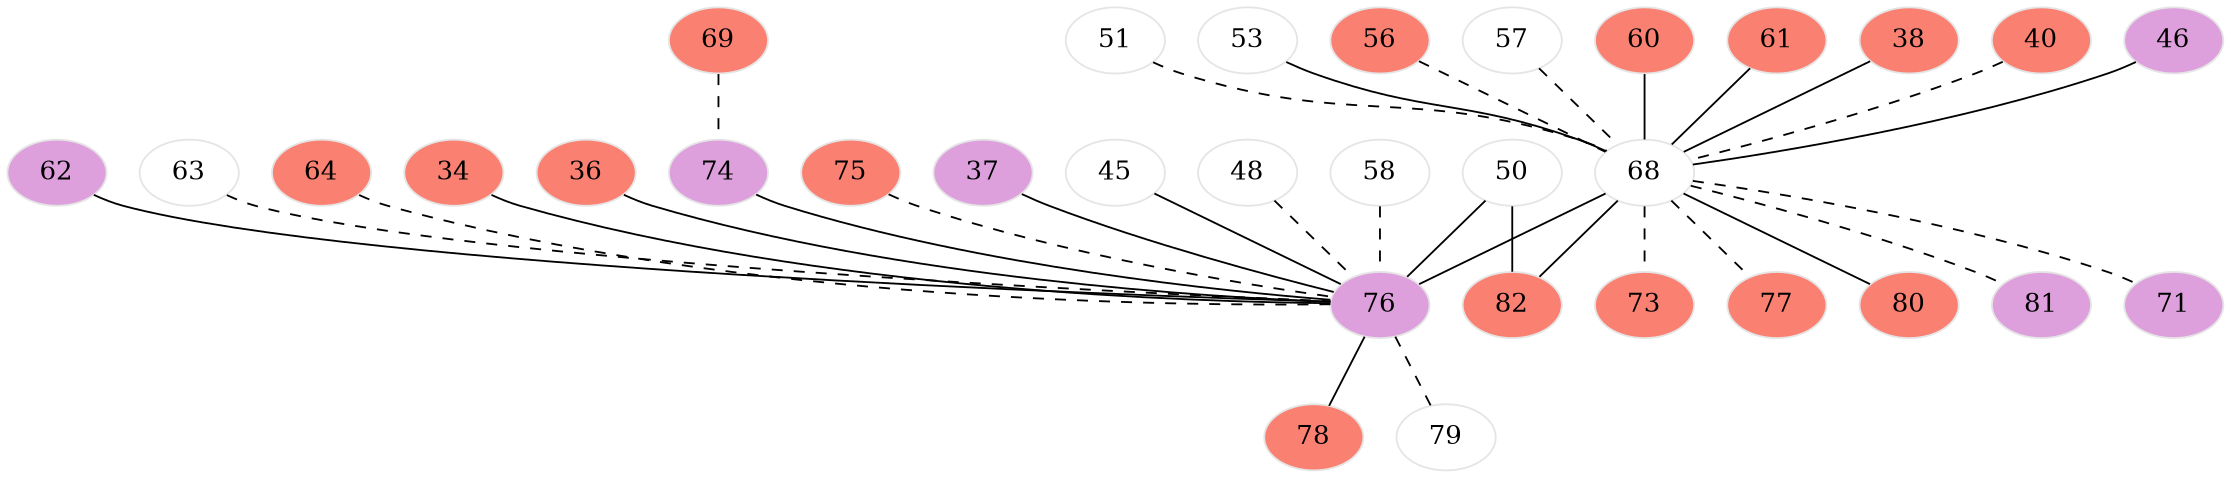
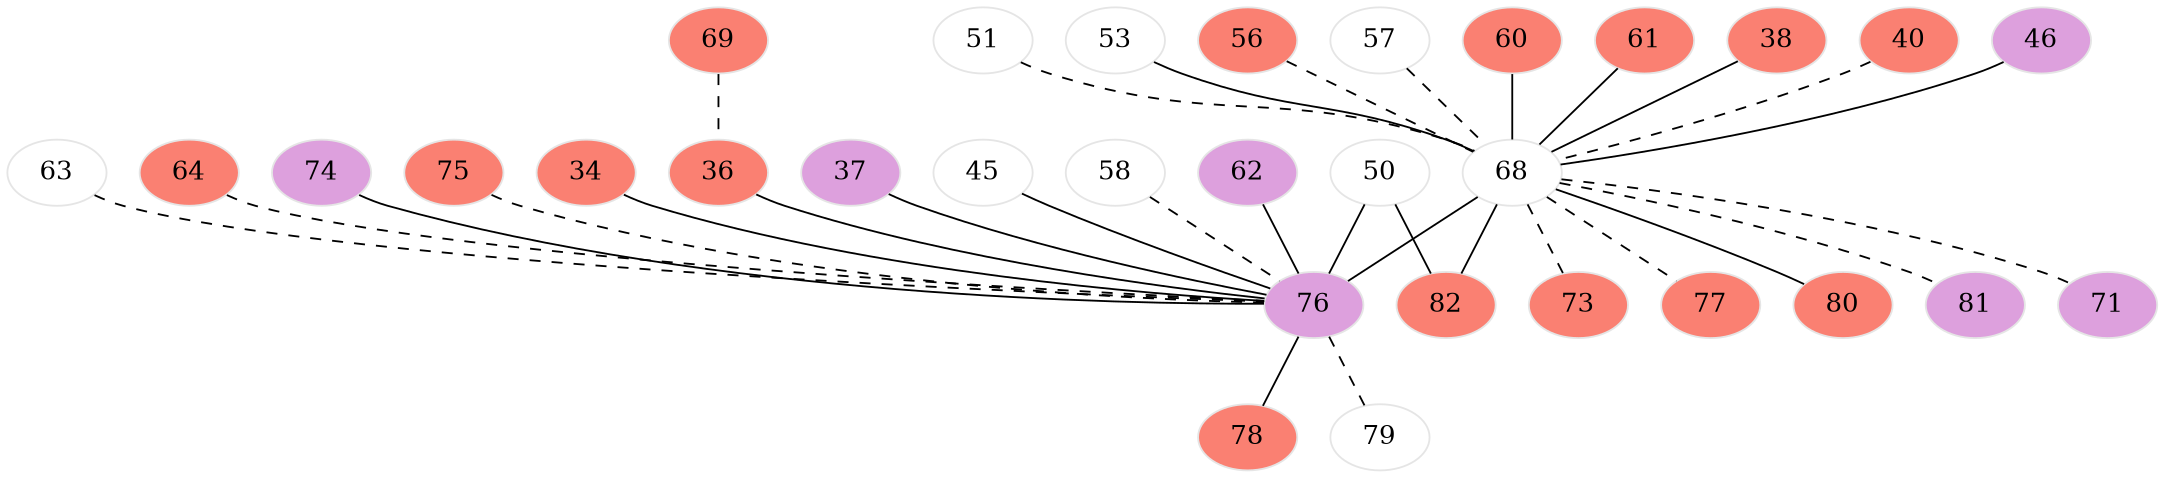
edge "69" -- "74": now "69" -- "36"
node "48": removed
